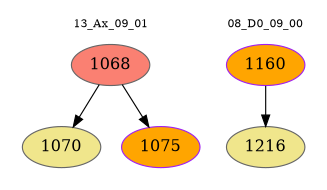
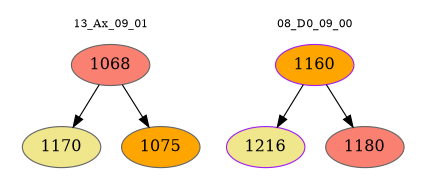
node "1070": label "1070" -> "1170"
node "1075": color purple -> gray40
node "1216": color gray40 -> purple
node "1180": added
